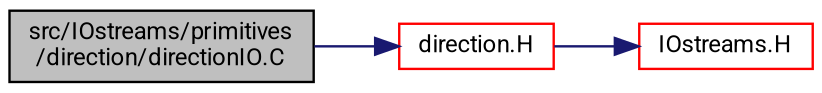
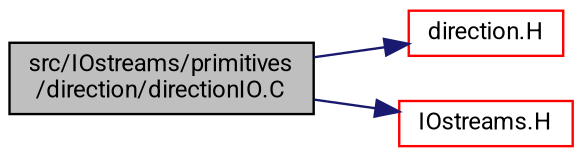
edge "direction.H" -> "IOstreams.H": now "src/IOstreams/primitives /direction/directionIO.C" -> "IOstreams.H"
